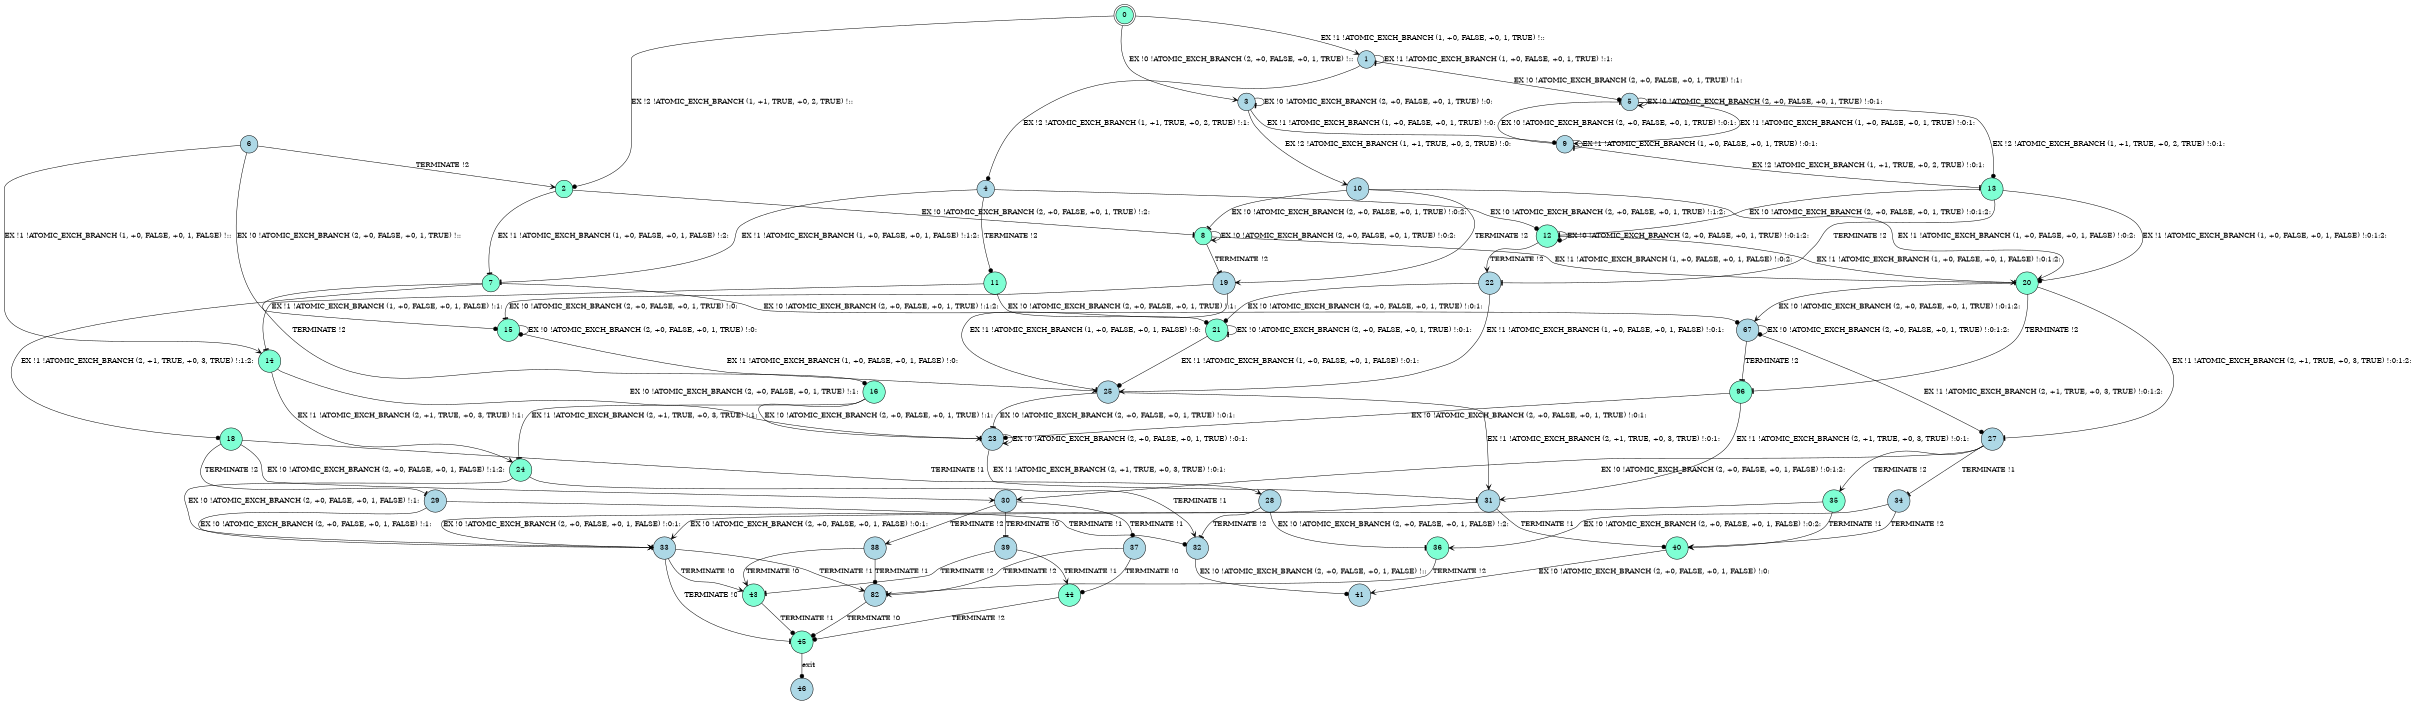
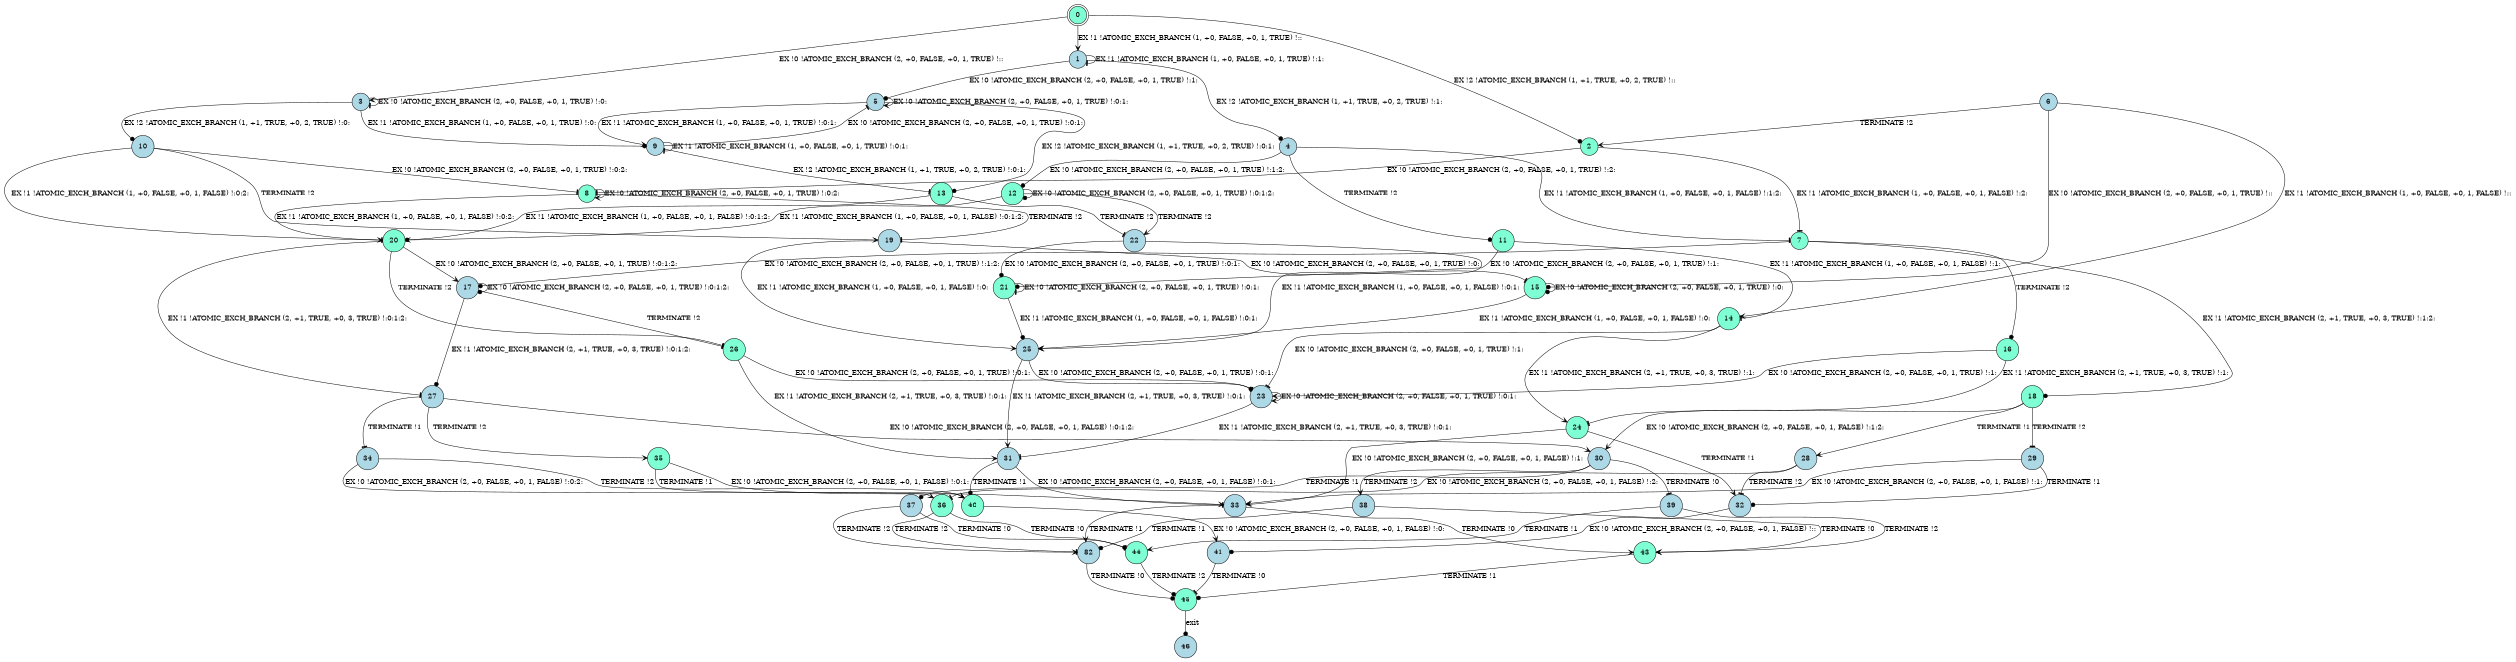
edge "3" -> "10": arrowhead vee -> dot
edge "13" -> "12": removed, label "EX !0 !ATOMIC_EXCH_BRANCH (2, +0, FALSE, +0, 1, TRUE) !:0:1:2:"
edge "19" -> "25": arrowhead tee -> vee
node "67": label "67" -> "17"
node "96": label "96" -> "26"
edge "36" -> "44": added, label "TERMINATE !0"
edge "39" -> "43": arrowhead tee -> vee
edge "33" -> "45": now "41" -> "45"
